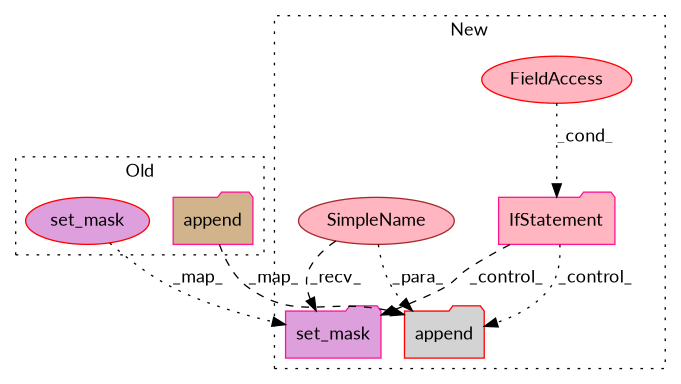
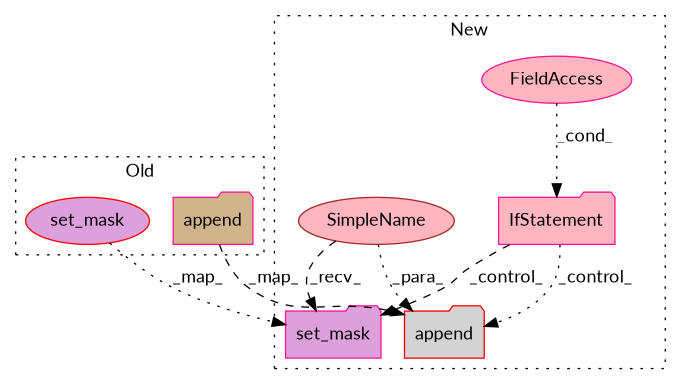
node "FieldAccess": color red -> deeppink
